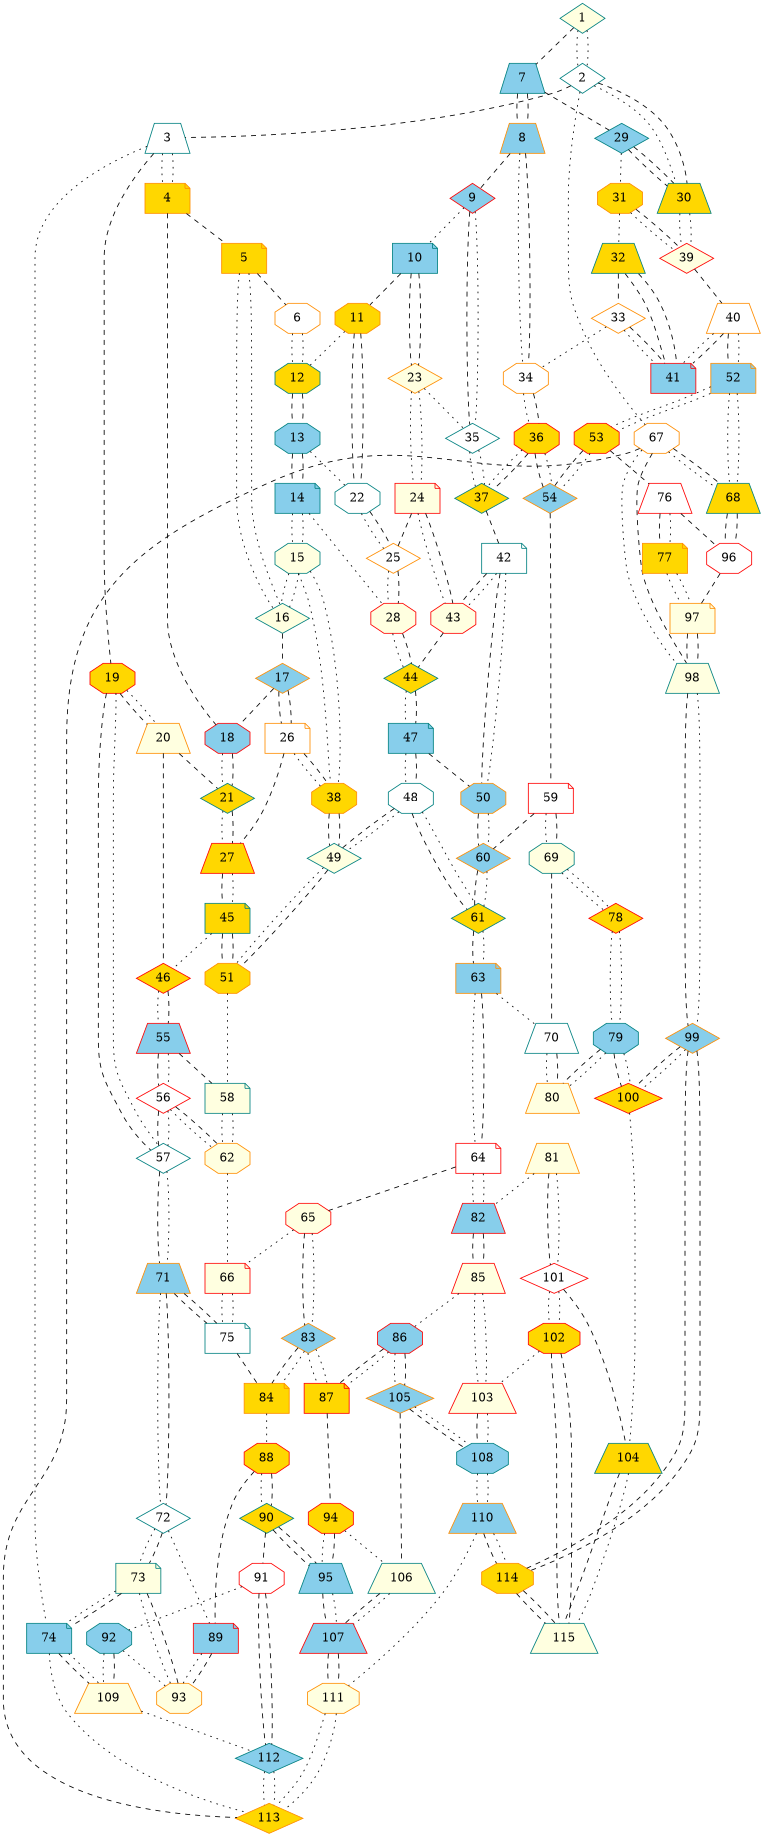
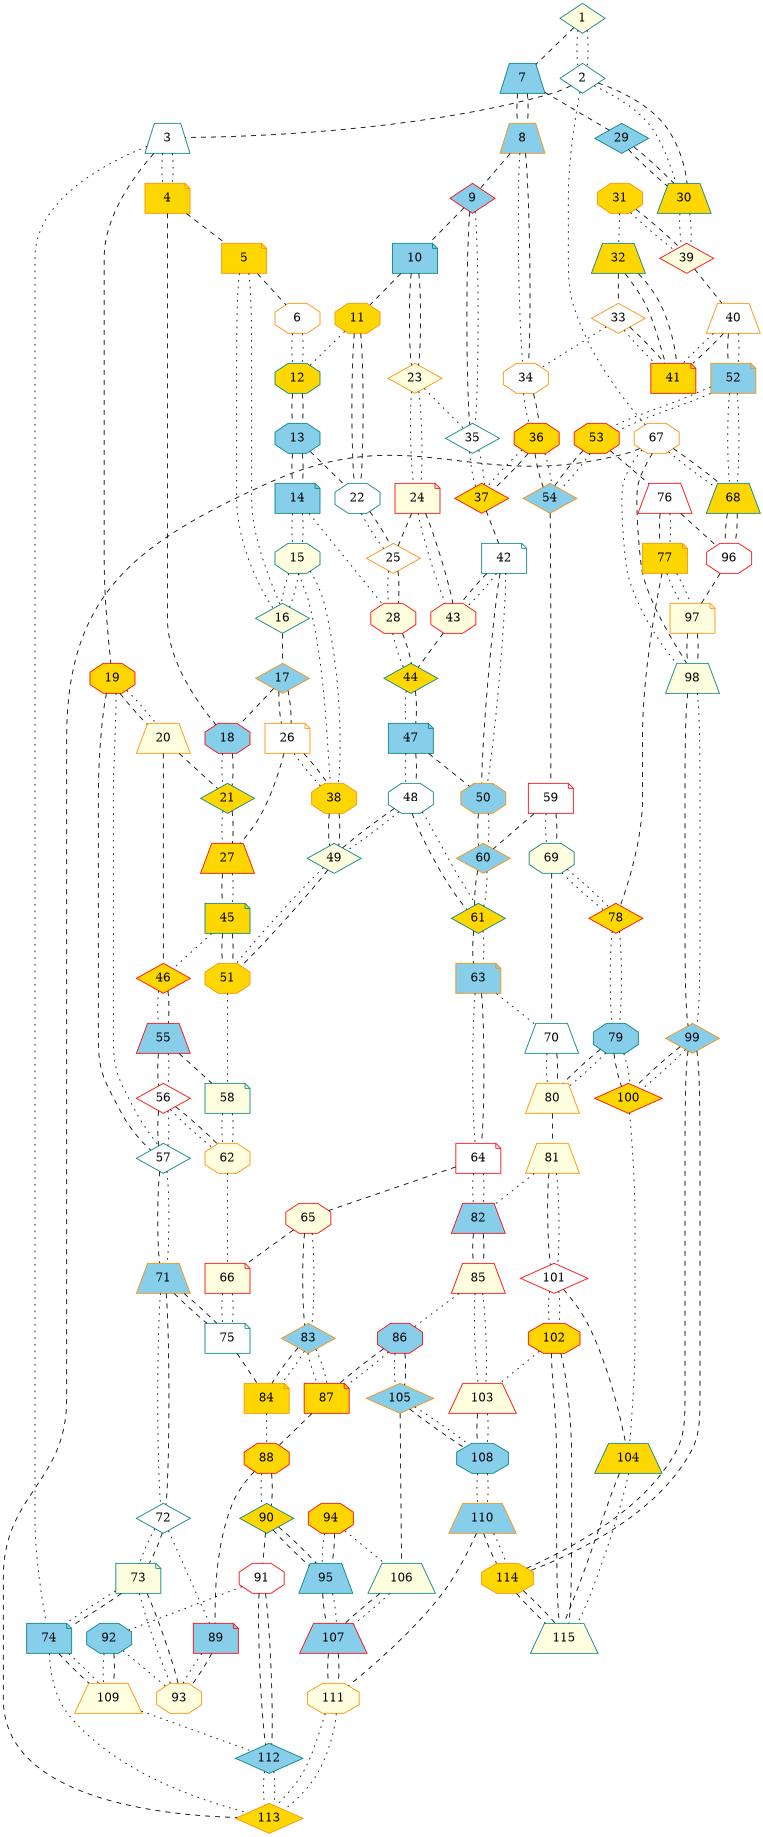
edge "29" -- "31": removed
edge "9" -- "10": style dotted -> dashed
node "41": fillcolor skyblue -> gold
edge "13" -- "22": style dotted -> dashed
node "37": color teal -> red
edge "77" -- "78": added
edge "80" -- "81": added
edge "65" -- "66": style dotted -> dashed
edge "87" -- "94": now "87" -- "88"
edge "110" -- "111": style dotted -> dashed
